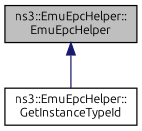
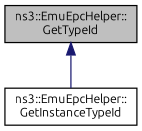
node "ns3::EmuEpcHelper:: EmuEpcHelper": label "ns3::EmuEpcHelper:: EmuEpcHelper" -> "ns3::EmuEpcHelper:: GetTypeId"
